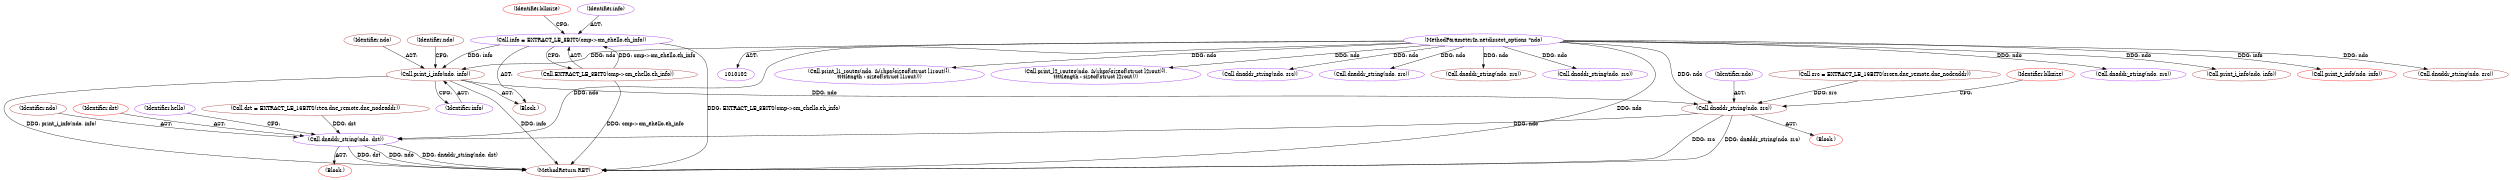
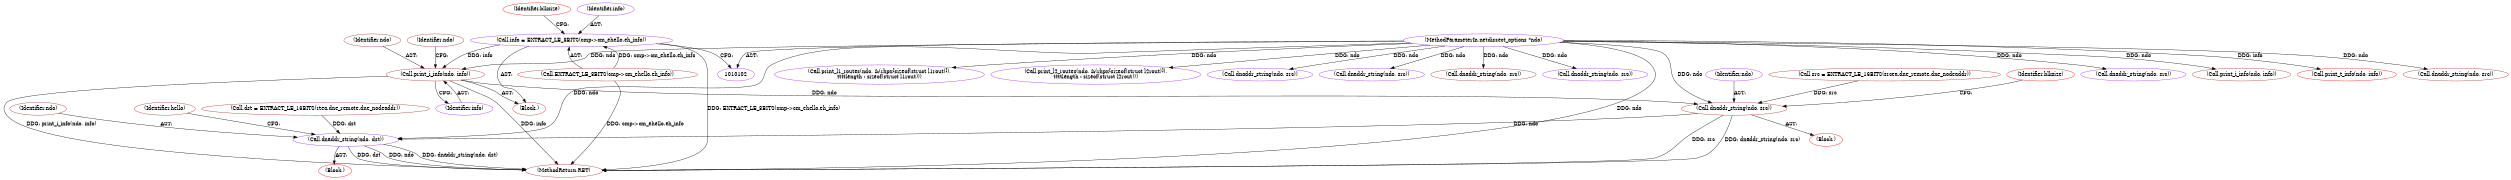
edge "(Call,info = EXTRACT_LE_8BITS(cmp->cm_ehello.eh_info))" -> "(Call,EXTRACT_LE_8BITS(cmp->cm_ehello.eh_info))": now "(Call,info = EXTRACT_LE_8BITS(cmp->cm_ehello.eh_info))" -> "1010102"
node "(Identifier,dst)": removed
node "(Identifier,hello)": color purple -> brown
